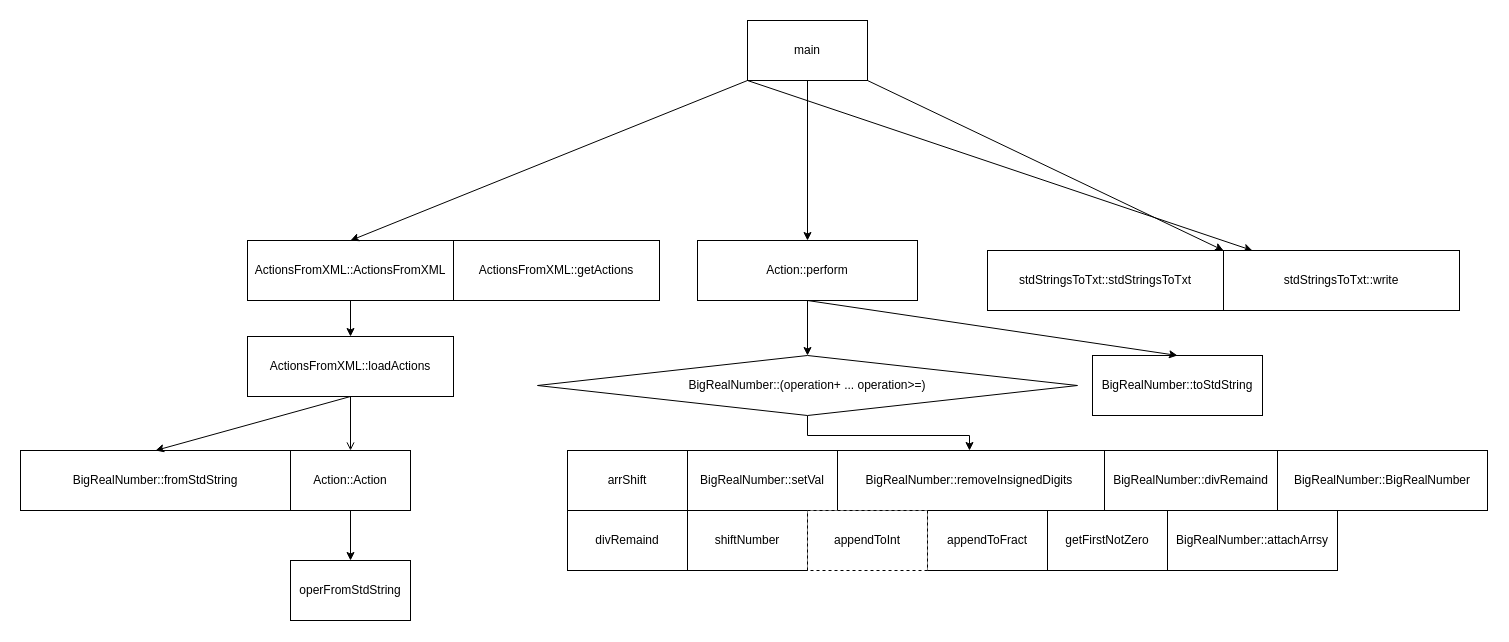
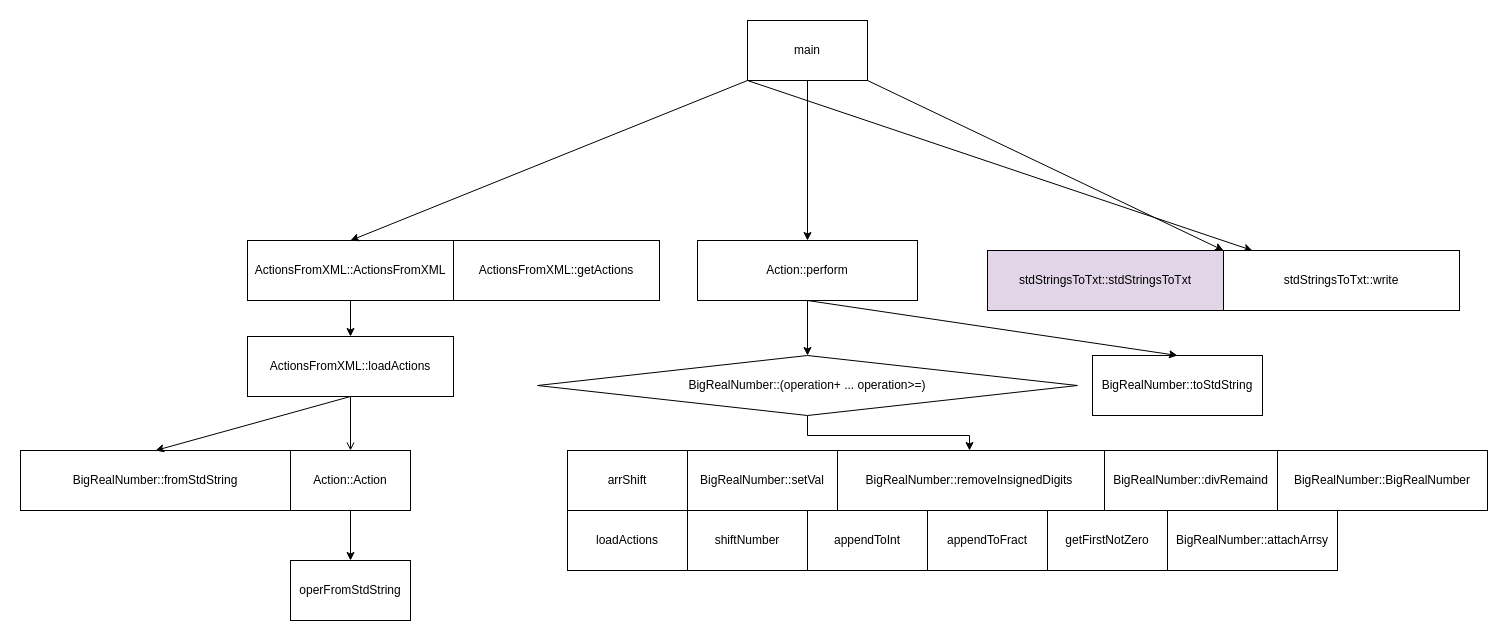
node "stdStringsToTxt::stdStringsToTxt": fillcolor #ffffff -> #e1d5e7
node "divRemaind": label "divRemaind" -> "loadActions"
node "appendToInt": style dashed -> solid
